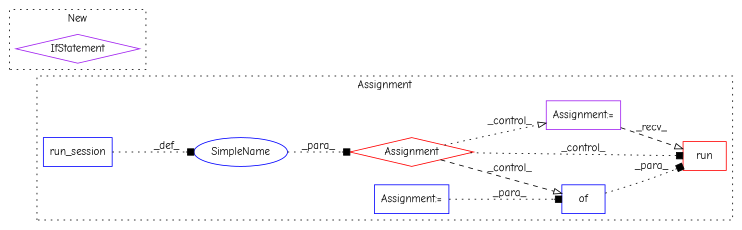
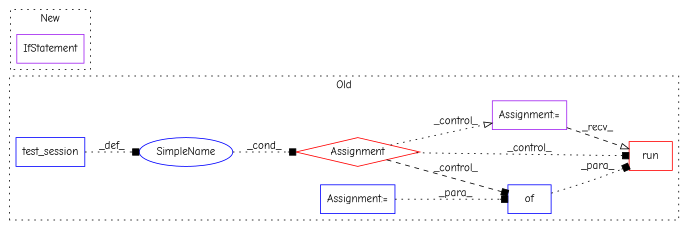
node "IfStatement": shape diamond -> box
cluster "Assignment": label "Assignment" -> "Old"
edge "SimpleName" -> "Assignment": label "_para_" -> "_cond_"
node "run_session": label "run_session" -> "test_session"
edge "Assignment" -> "of": arrowhead onormal -> box
